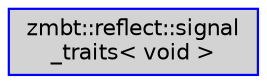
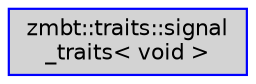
node "zmbt::reflect::signal _traits< void >": label "zmbt::reflect::signal _traits< void >" -> "zmbt::traits::signal _traits< void >"
